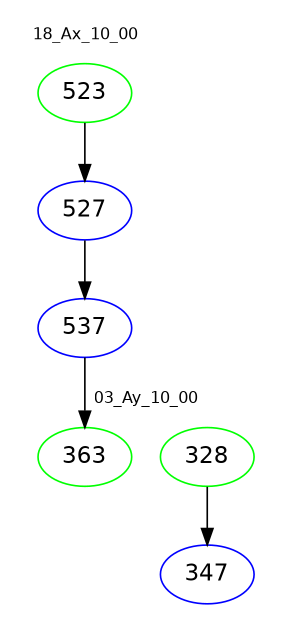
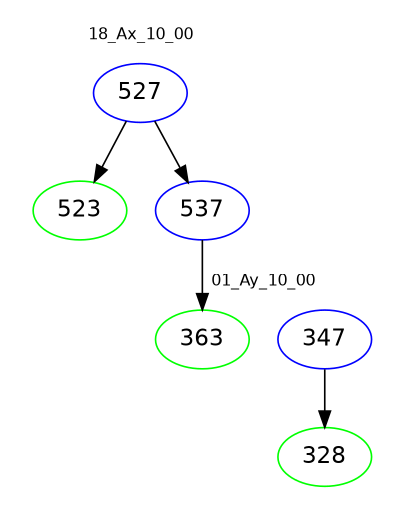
edge "523" -> "527": reversed
cluster "03_Ay_10_00": label "03_Ay_10_00" -> "01_Ay_10_00"
edge "328" -> "347": reversed
